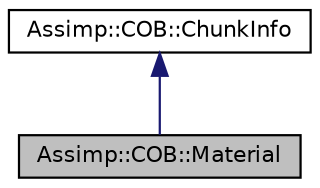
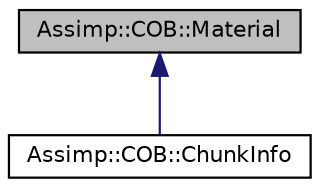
edge "Assimp::COB::Material" -> "Assimp::COB::ChunkInfo": reversed
